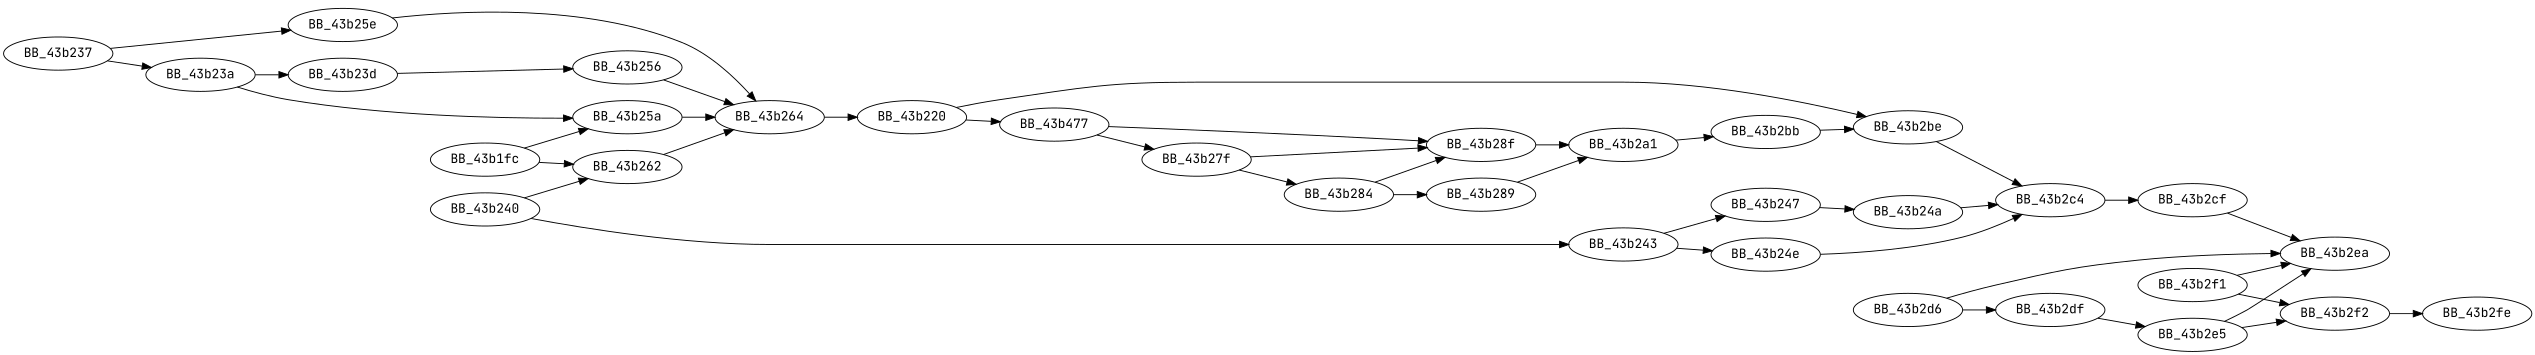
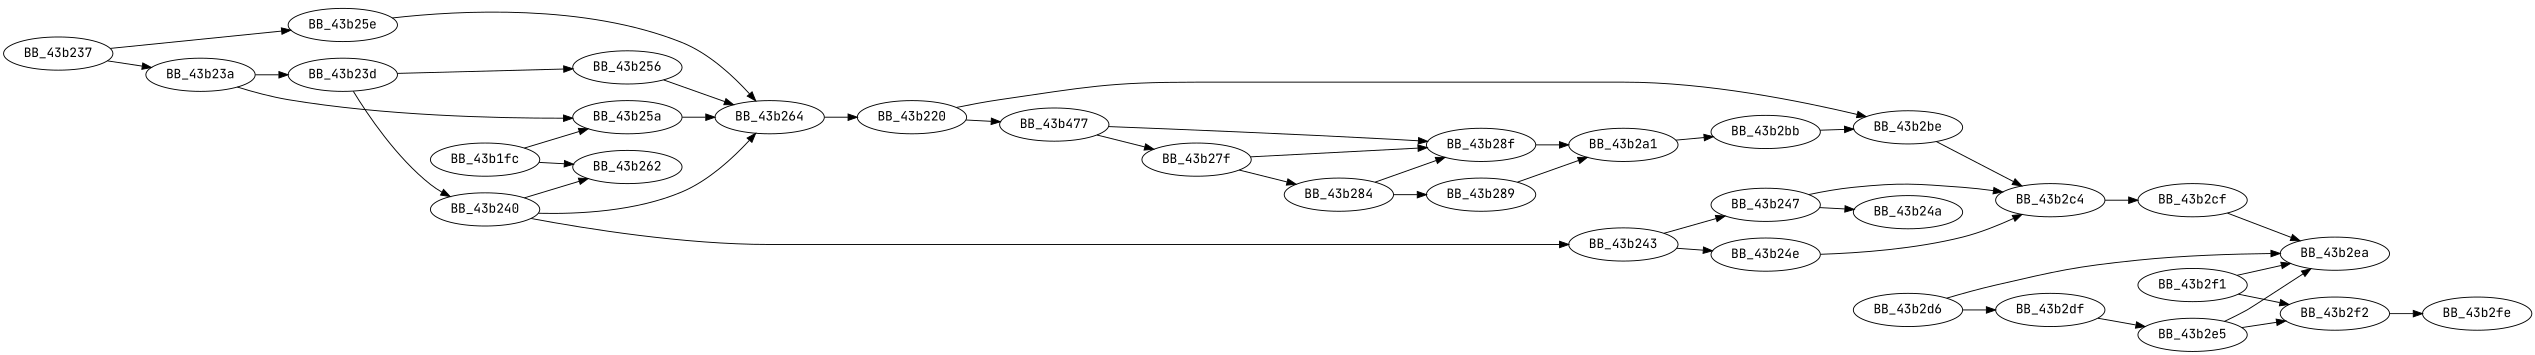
edge "BB_43b262" -> "BB_43b264": now "BB_43b240" -> "BB_43b264"
edge "BB_43b23d" -> "BB_43b240": added
edge "BB_43b24a" -> "BB_43b2c4": now "BB_43b247" -> "BB_43b2c4"
